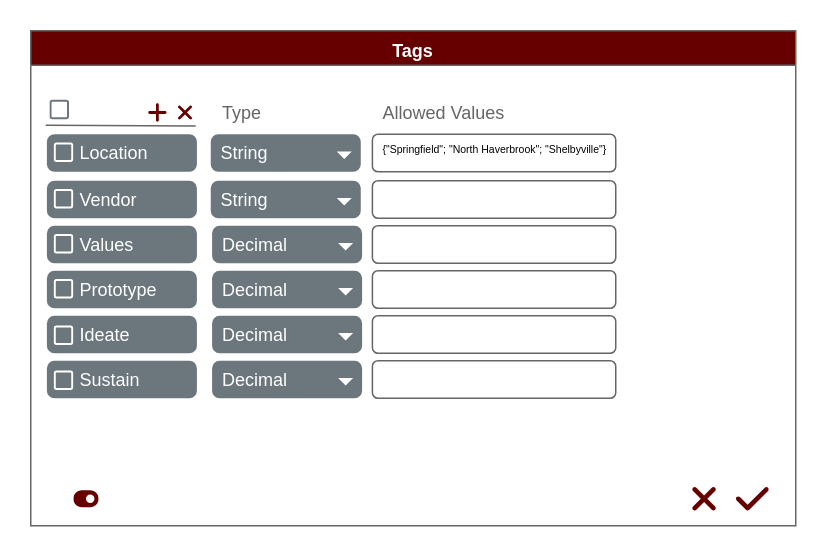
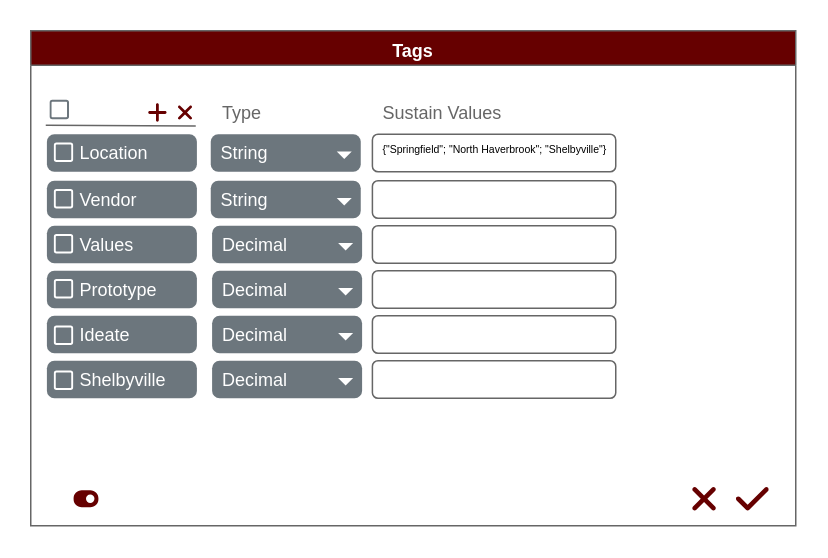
node "Allowed Values": label "Allowed Values" -> "Sustain Values"
node "Sustain": label "Sustain" -> "Shelbyville"
